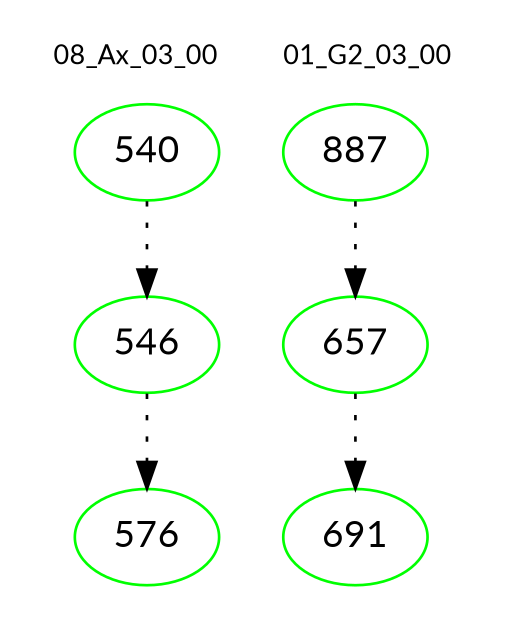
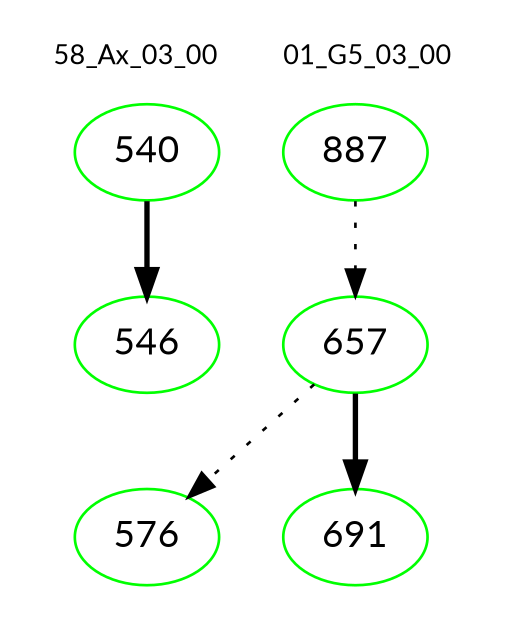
cluster "08_Ax_03_00": label "08_Ax_03_00" -> "58_Ax_03_00"
cluster "01_G2_03_00": label "01_G2_03_00" -> "01_G5_03_00"
edge "540" -> "546": style dotted -> bold
edge "546" -> "576": now "657" -> "576"
edge "657" -> "691": style dotted -> bold
